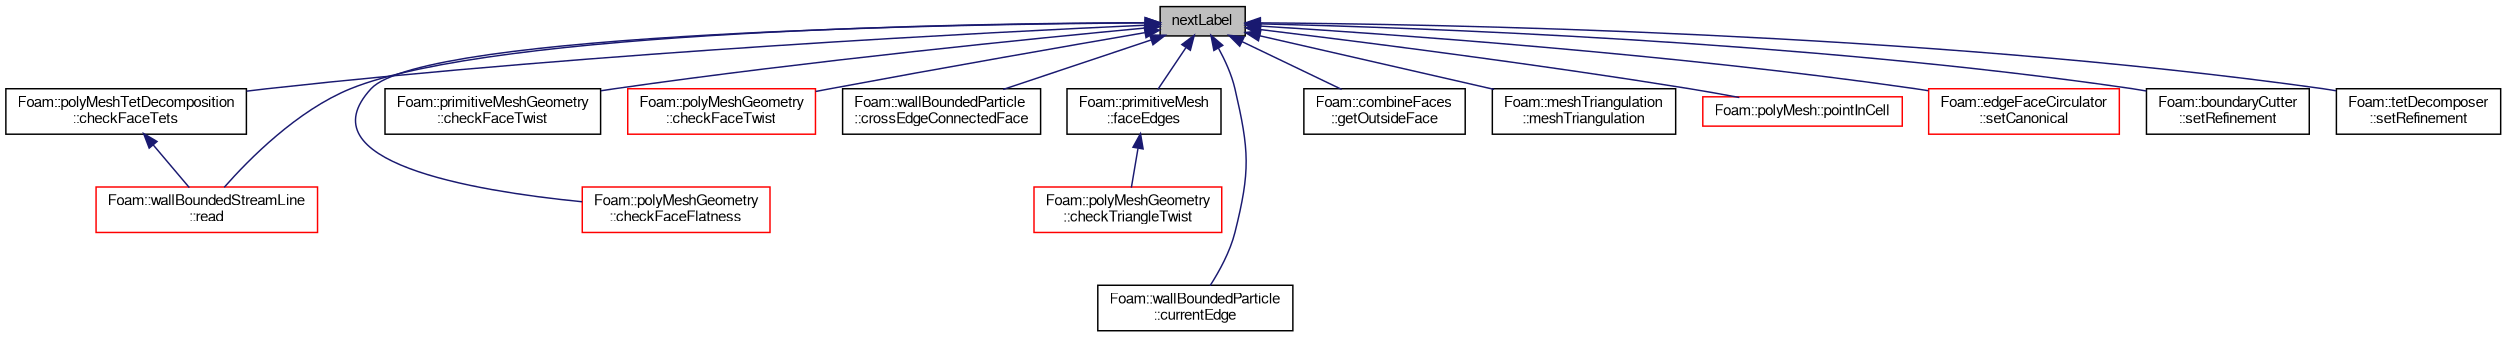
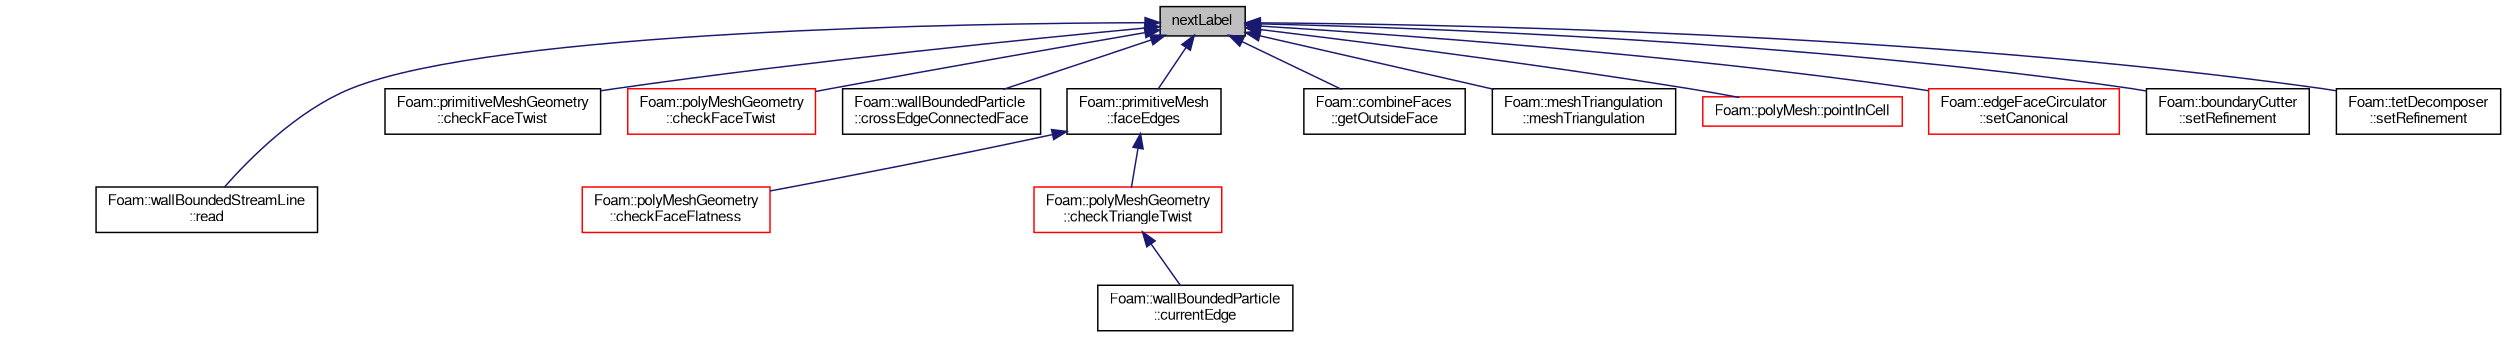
edge "Foam::polyMeshGeometry ::checkFaceFlatness" -> "nextLabel": now "Foam::polyMeshGeometry ::checkFaceFlatness" -> "Foam::primitiveMesh ::faceEdges"
node "Foam::polyMeshTetDecomposition ::checkFaceTets": removed
edge "Foam::wallBoundedParticle ::currentEdge" -> "nextLabel": now "Foam::wallBoundedParticle ::currentEdge" -> "Foam::polyMeshGeometry ::checkTriangleTwist"
node "Foam::wallBoundedStreamLine ::read": color red -> black
